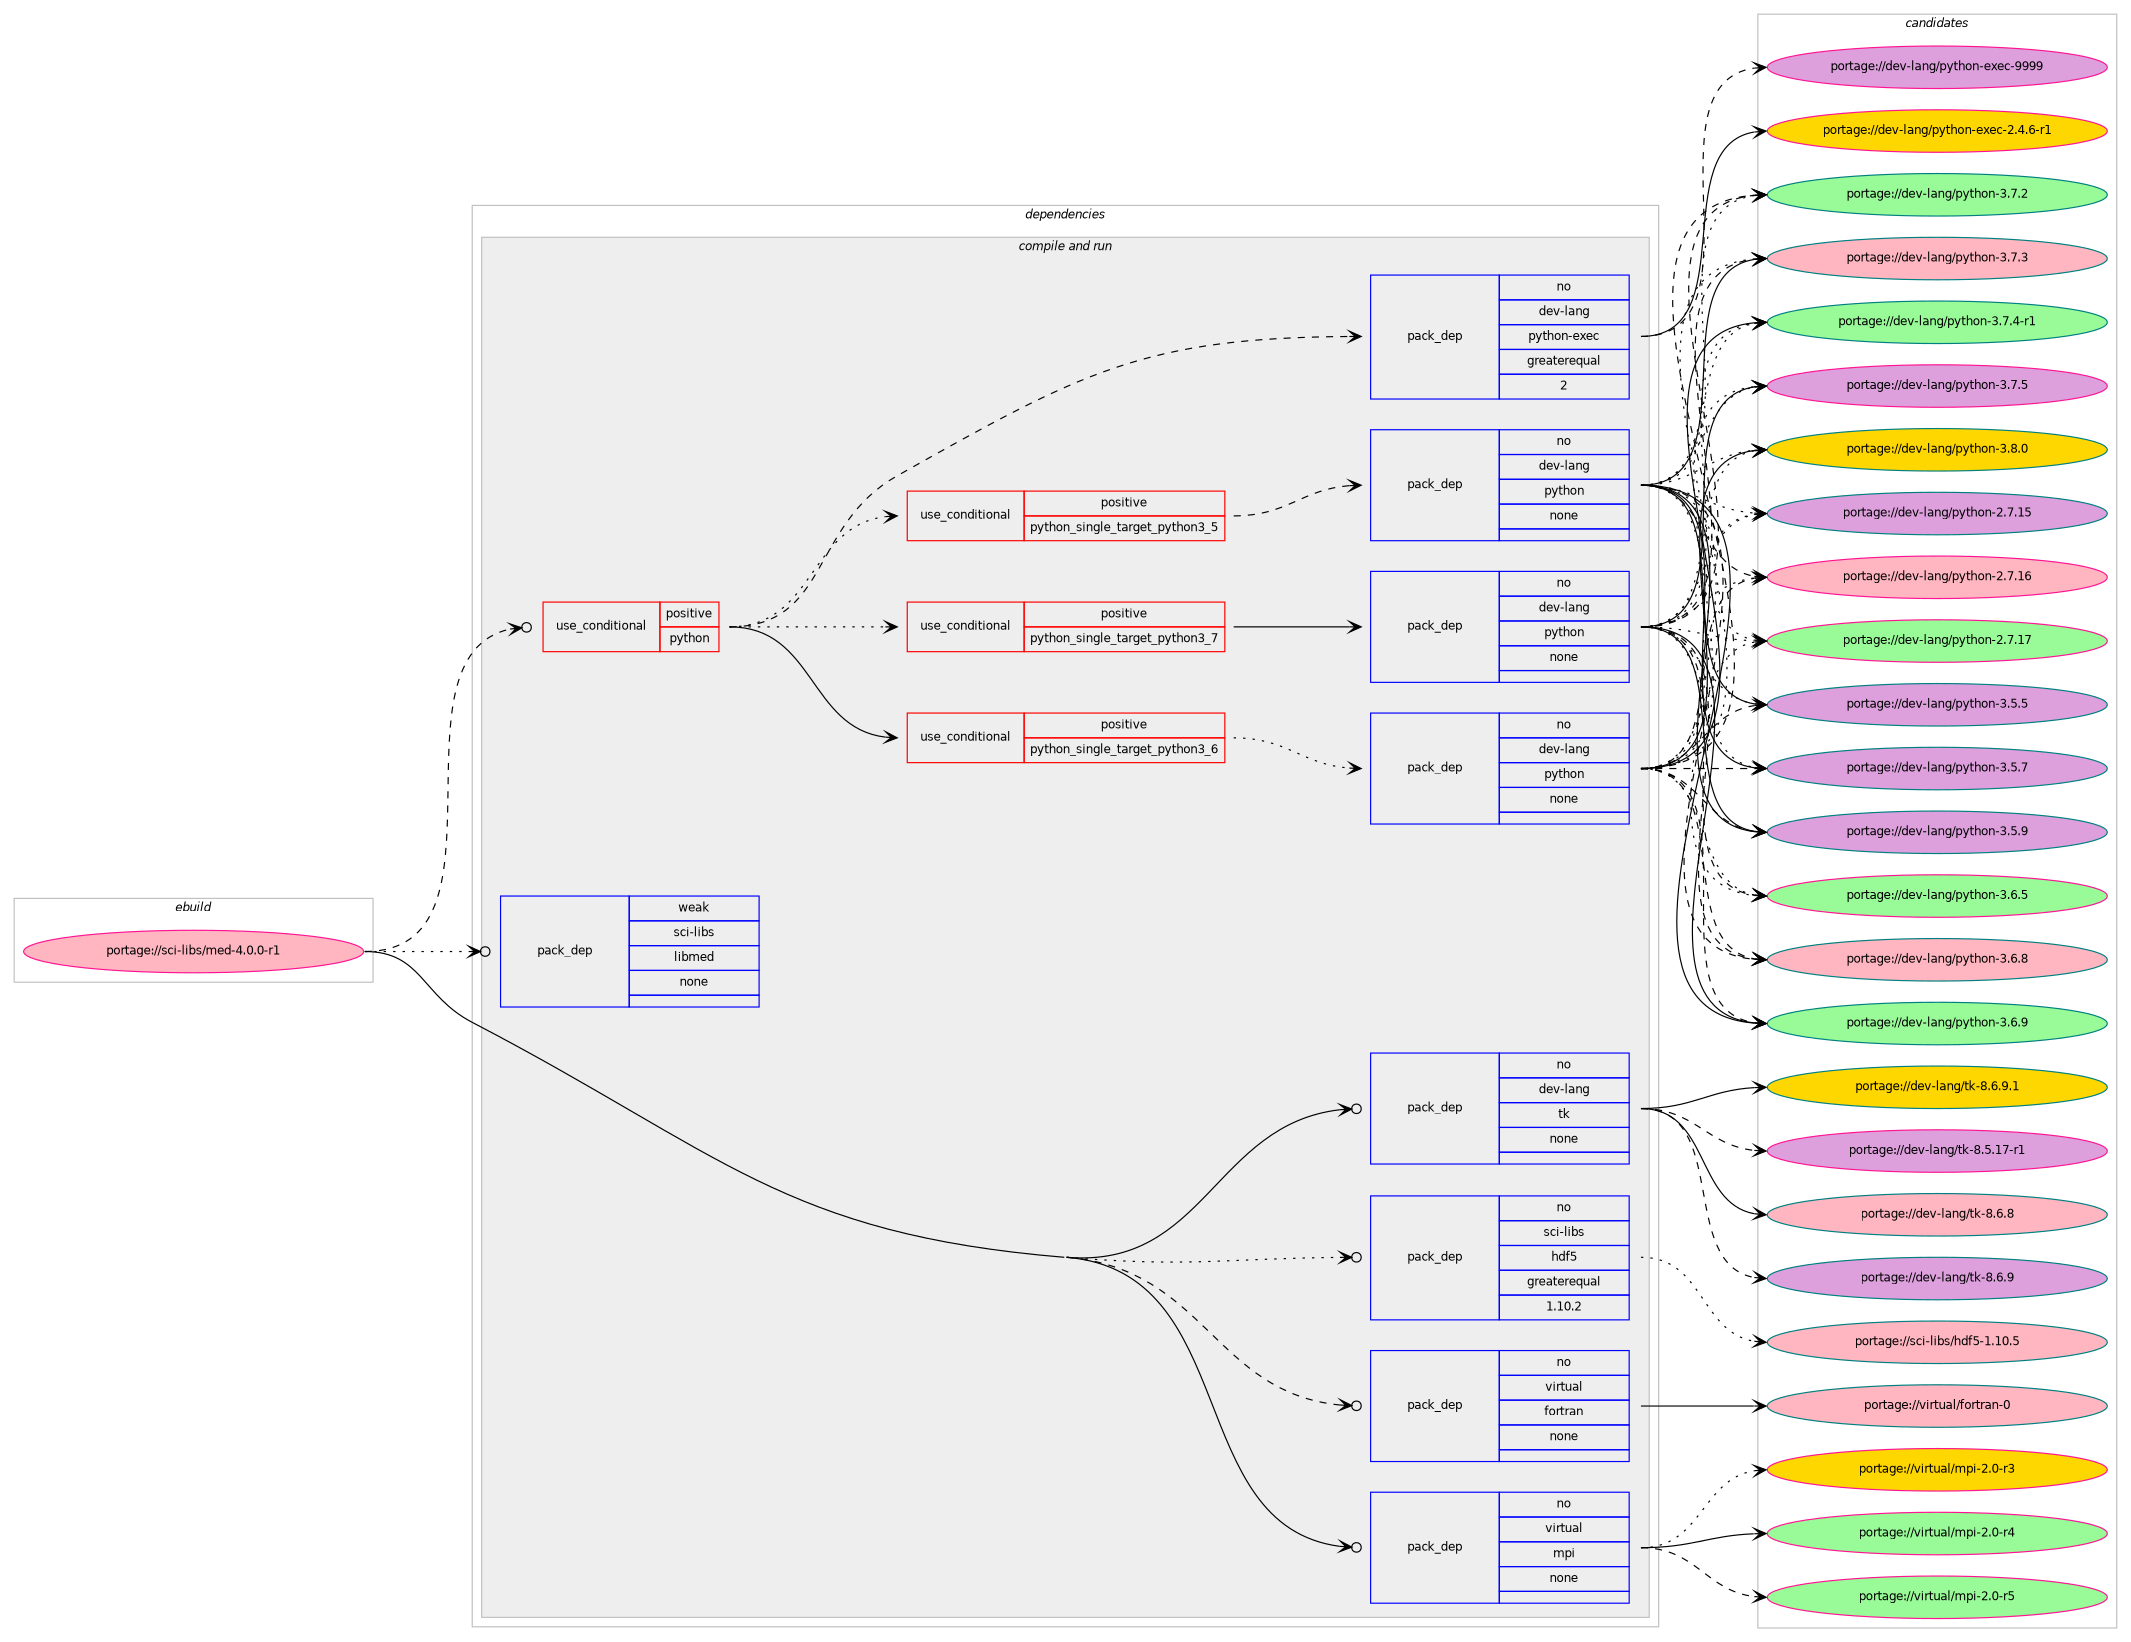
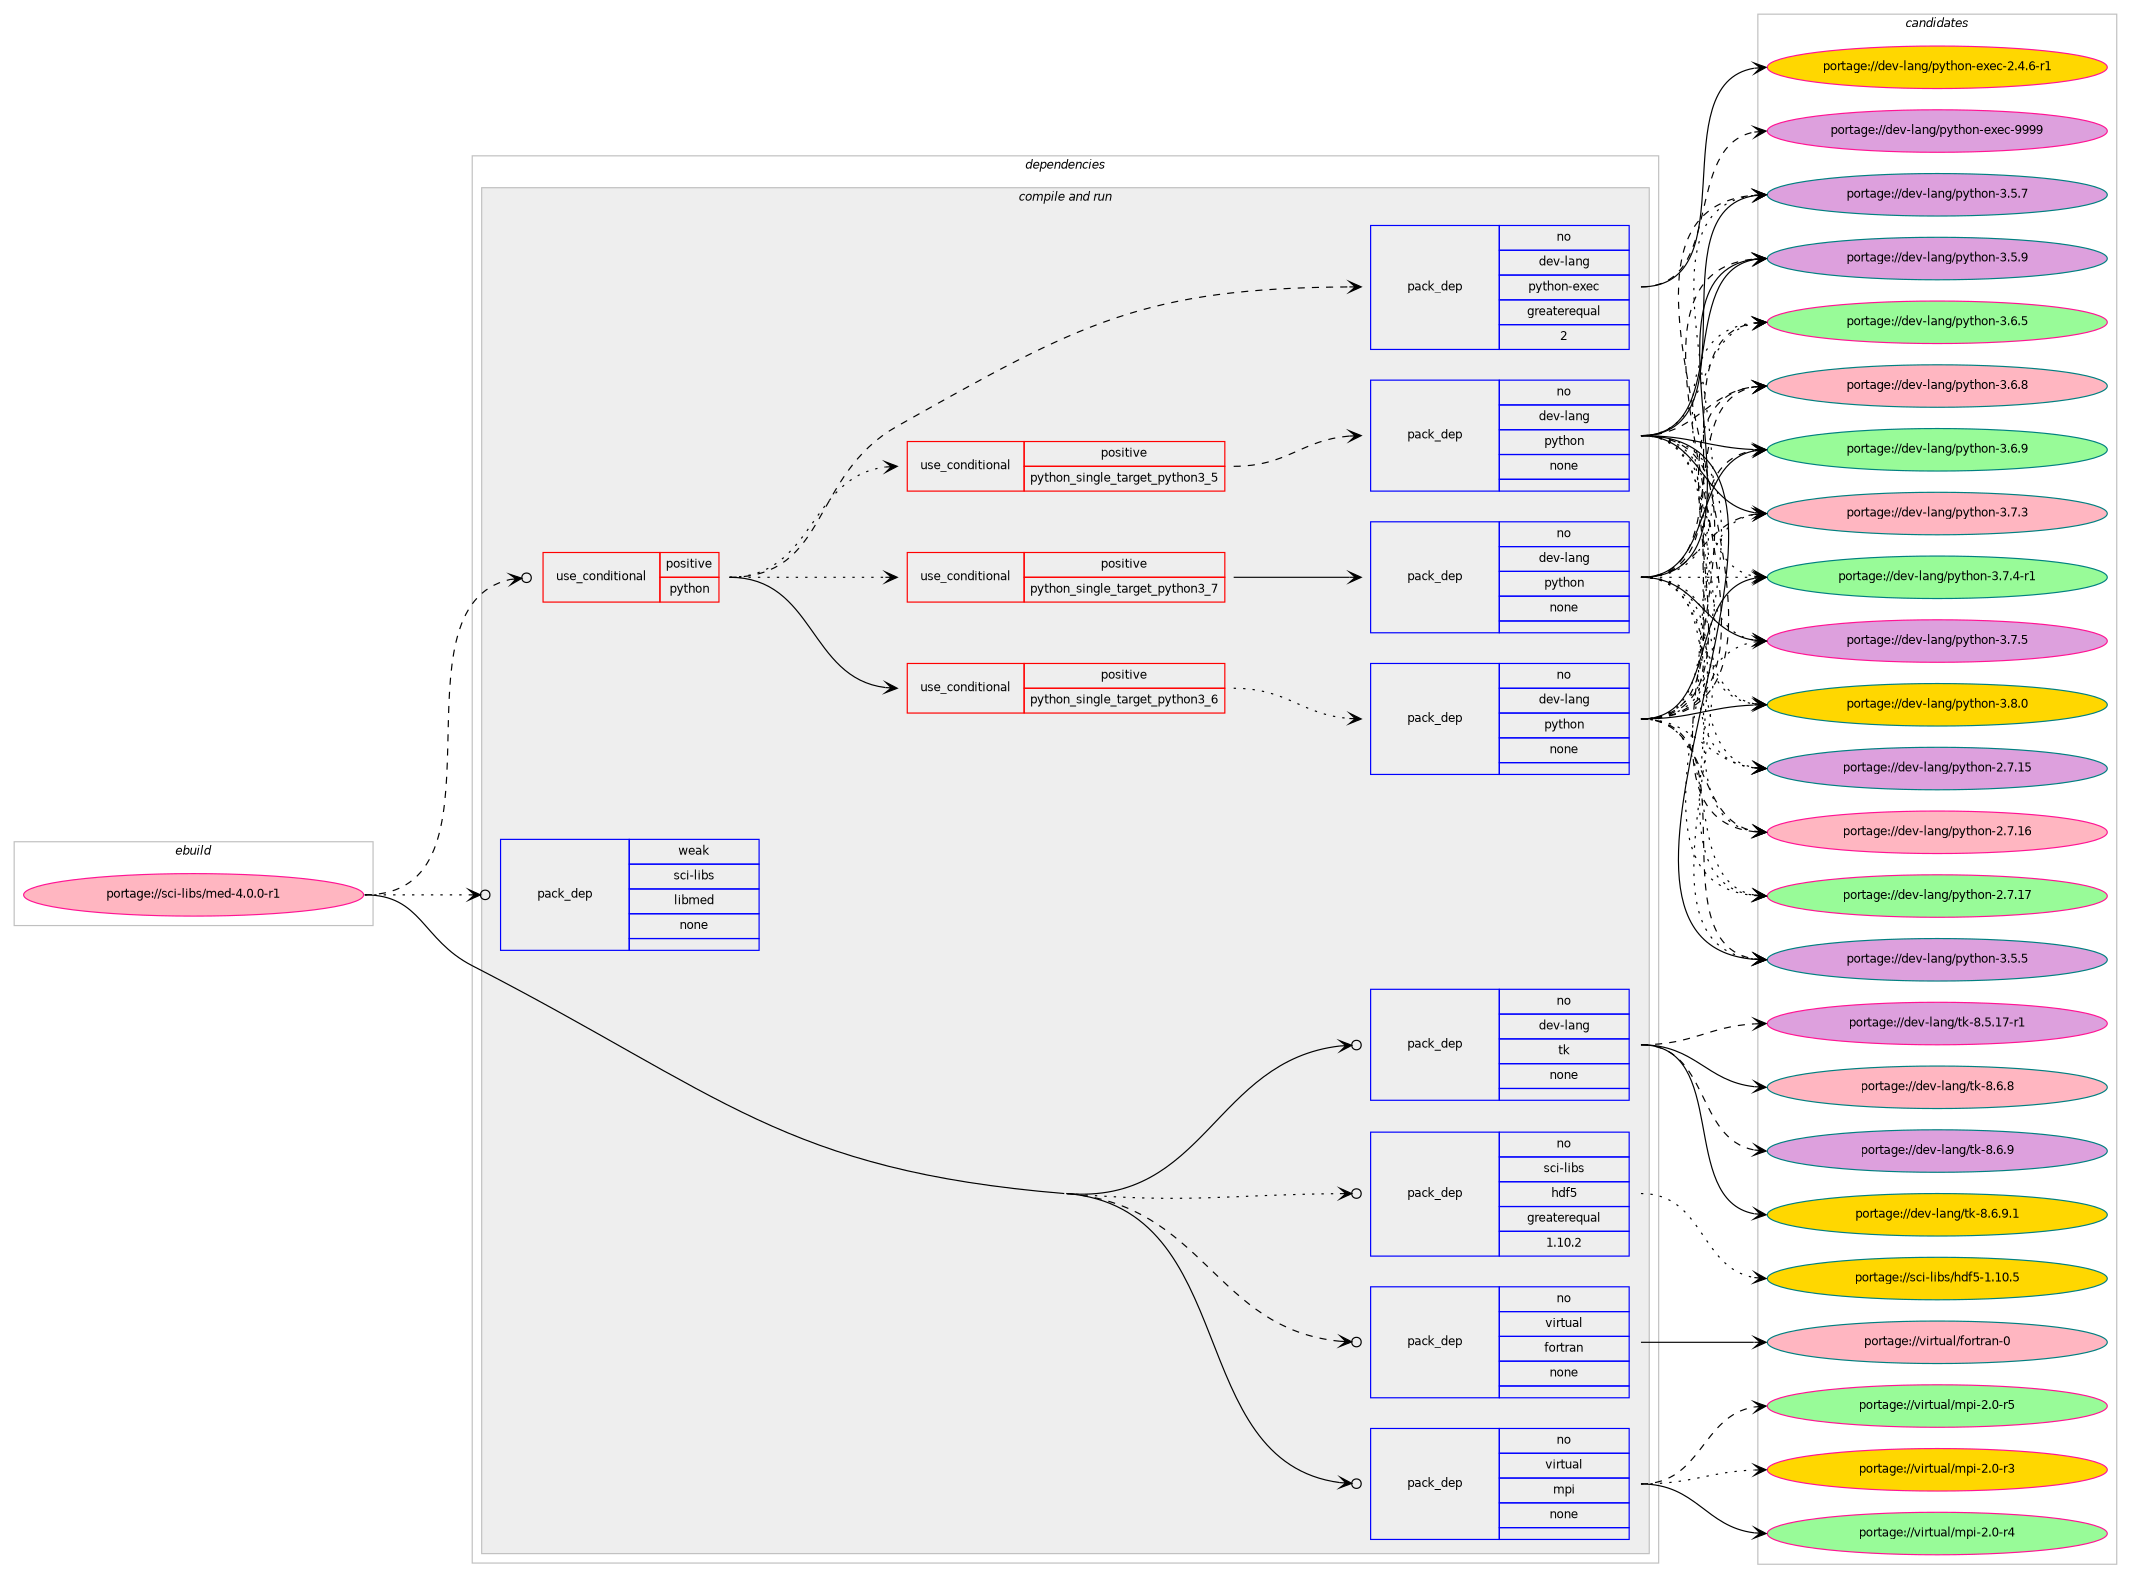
node "portage://dev-lang/python-3.7.2": removed
node "portage://sci-libs/hdf5-1.10.5": fillcolor lightpink -> gold
